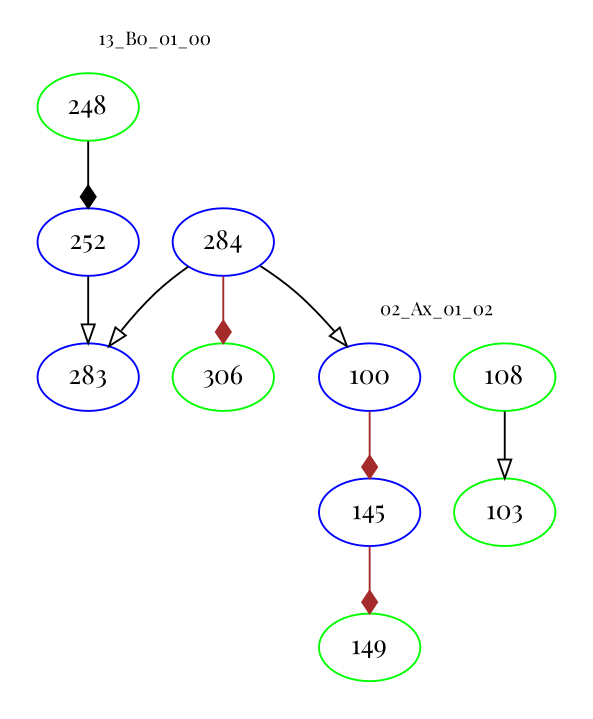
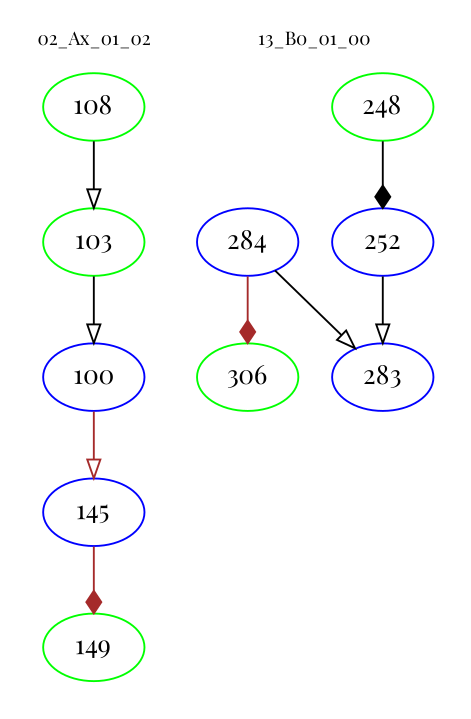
edge "284" -> "100": now "103" -> "100"
edge "100" -> "145": arrowhead diamond -> onormal
